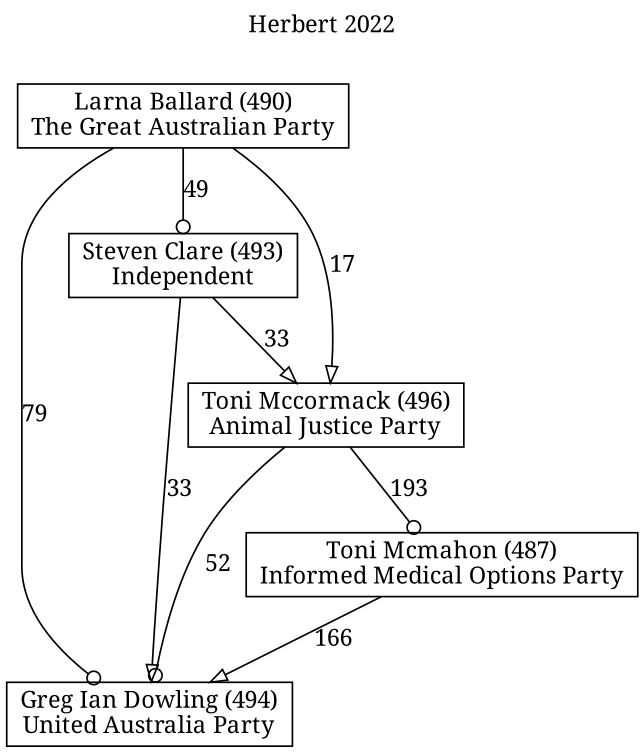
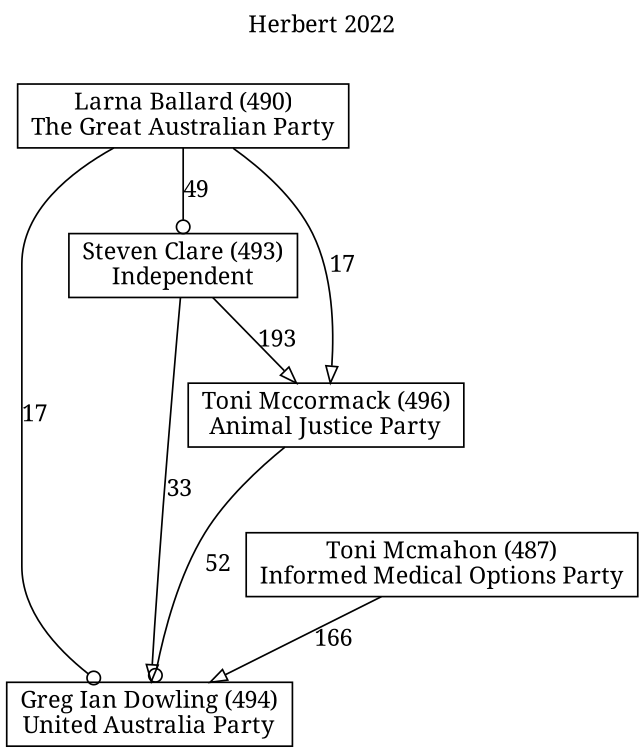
edge "Steven Clare (493) Independent" -> "Toni Mccormack (496) Animal Justice Party": label "33" -> "193"
edge "Larna Ballard (490) The Great Australian Party" -> "Greg Ian Dowling (494) United Australia Party": label "79" -> "17"
edge "Toni Mccormack (496) Animal Justice Party" -> "Toni Mcmahon (487) Informed Medical Options Party": removed, label "193"
